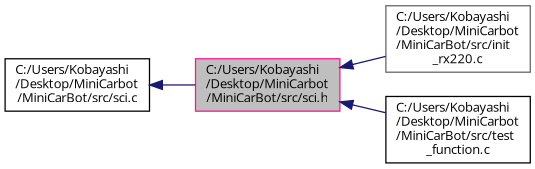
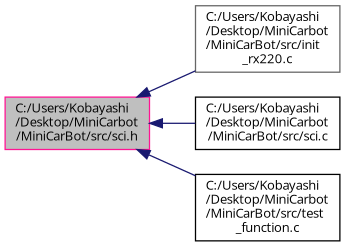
edge "C:/Users/Kobayashi /Desktop/MiniCarbot /MiniCarBot/src/sci.h" -> "C:/Users/Kobayashi /Desktop/MiniCarbot /MiniCarBot/src/sci.c": reversed
